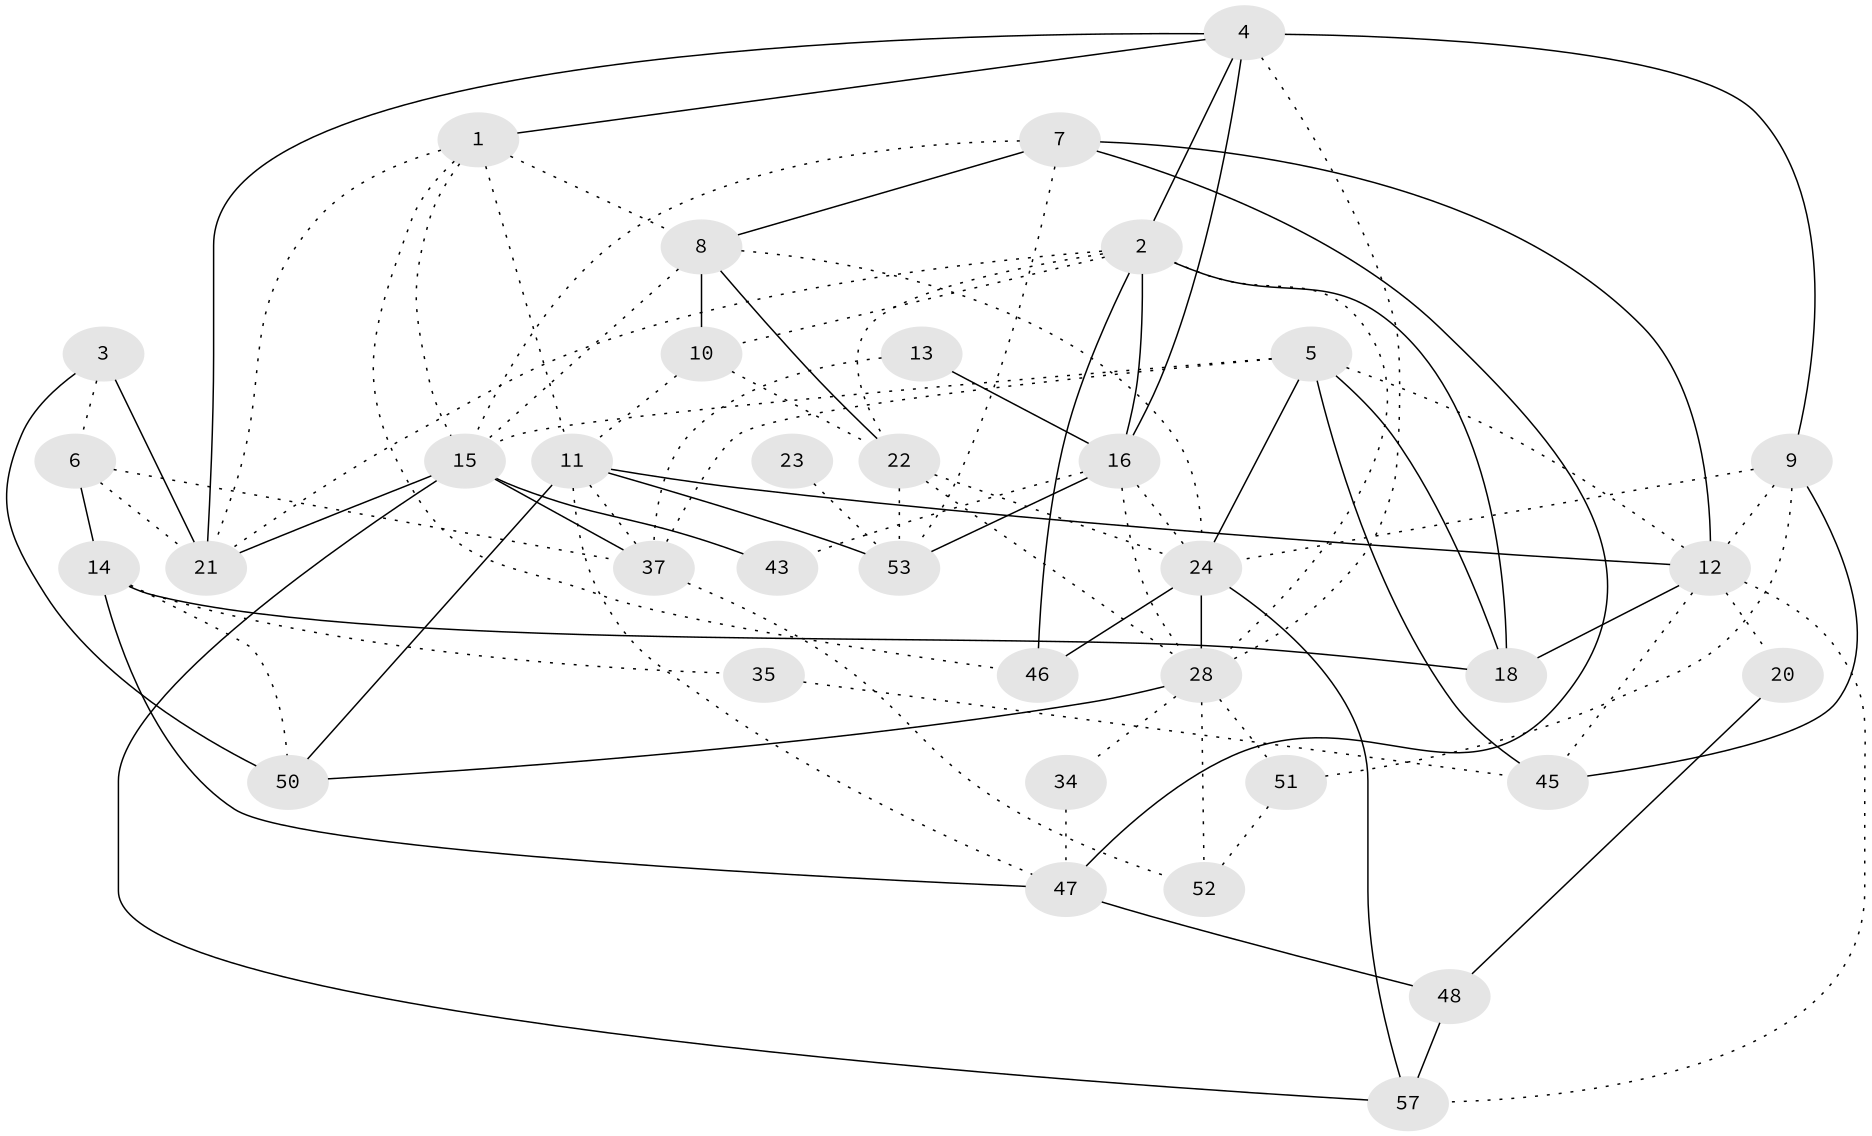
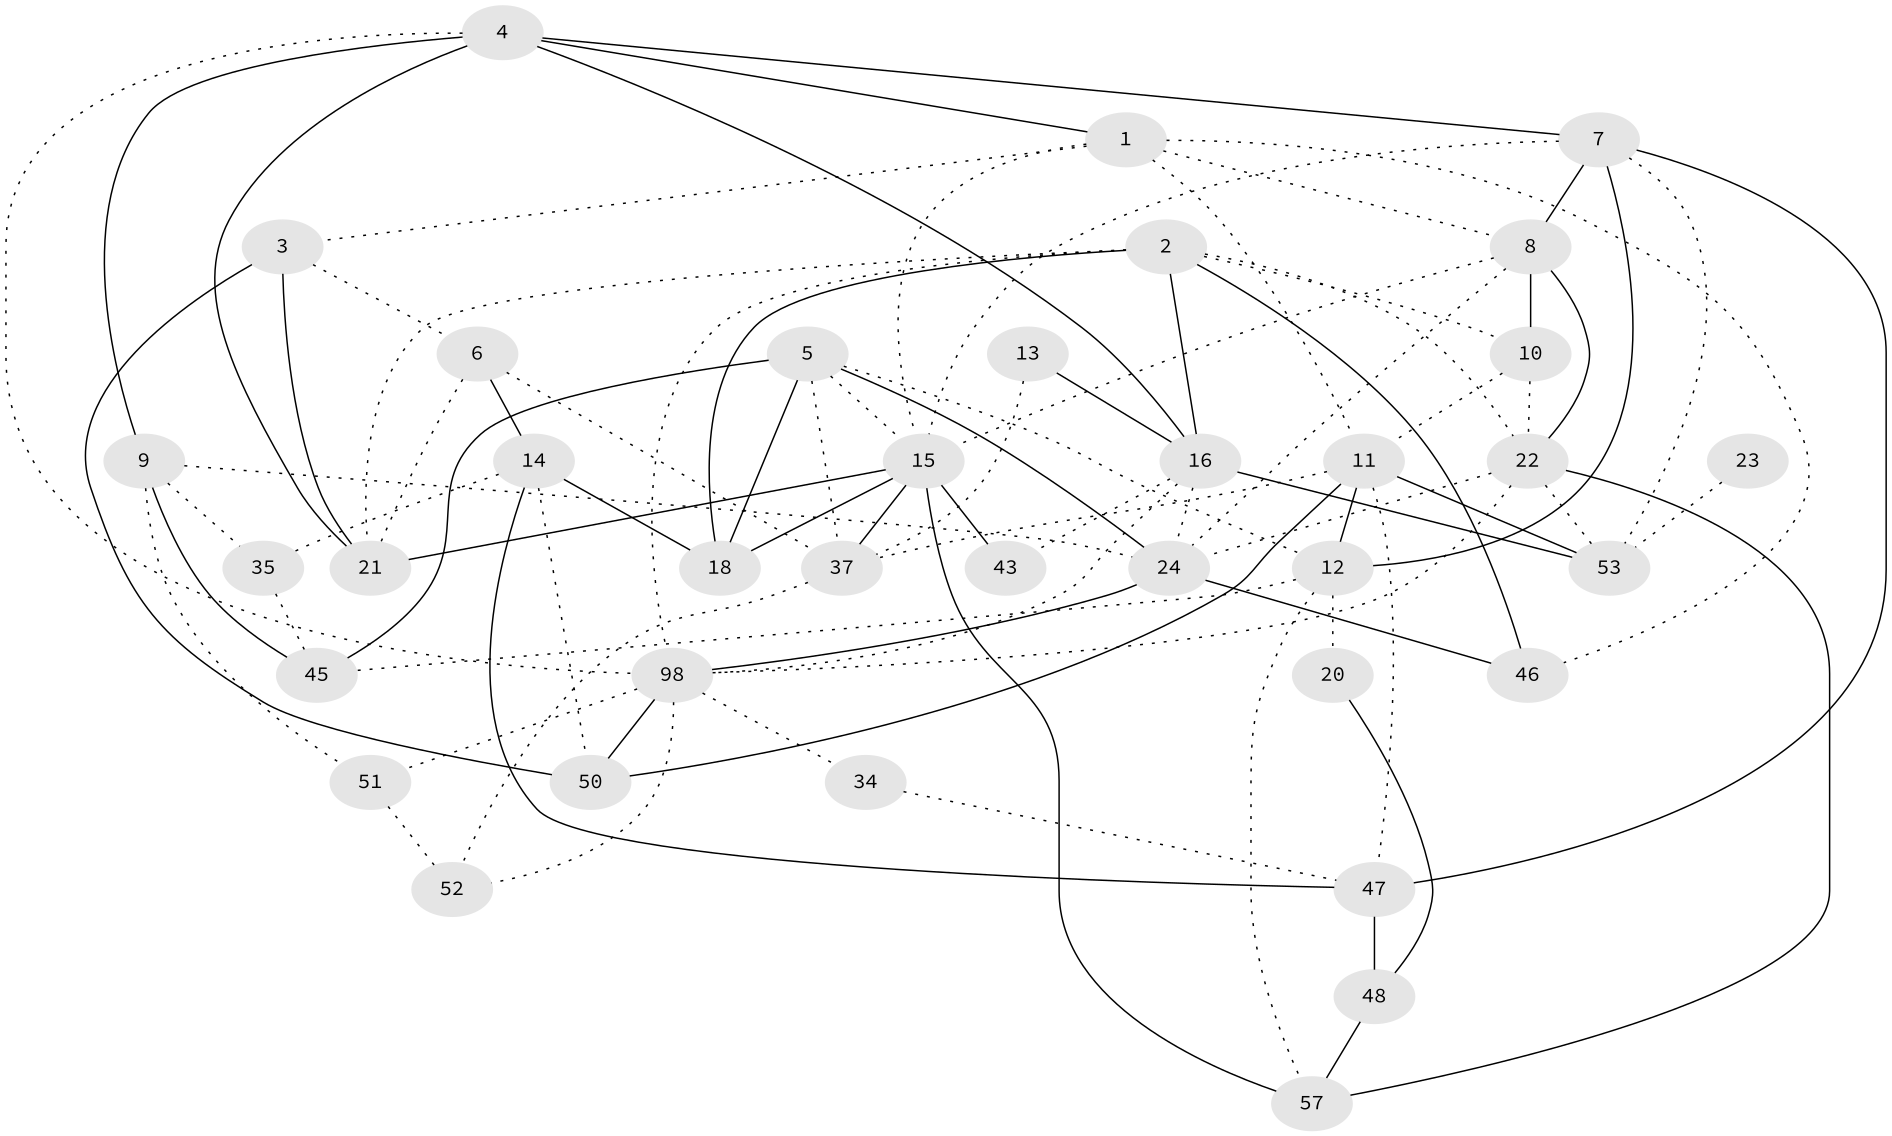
edge "4" -- "2": now "4" -- "7"
edge "1" -- "21": now "1" -- "3"
edge "9" -- "12": now "9" -- "35"
edge "12" -- "18": now "15" -- "18"
node "28": label "28" -> "98"
edge "24" -- "57": now "22" -- "57"
